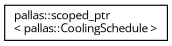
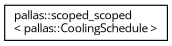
node "pallas::scoped_ptr < pallas::CoolingSchedule >": label "pallas::scoped_ptr < pallas::CoolingSchedule >" -> "pallas::scoped_scoped < pallas::CoolingSchedule >"
